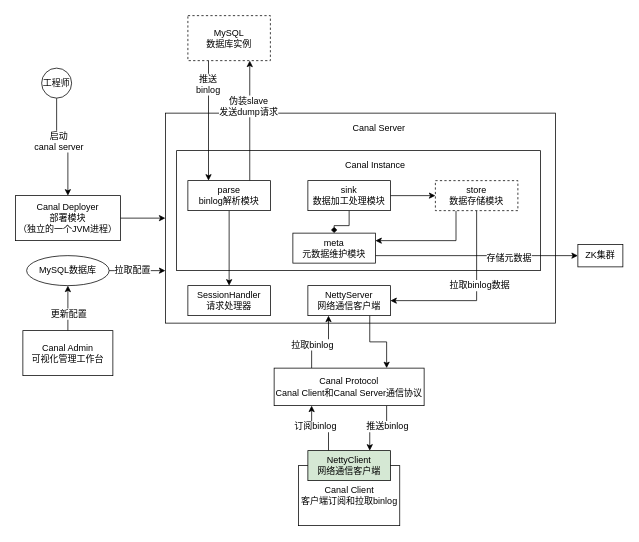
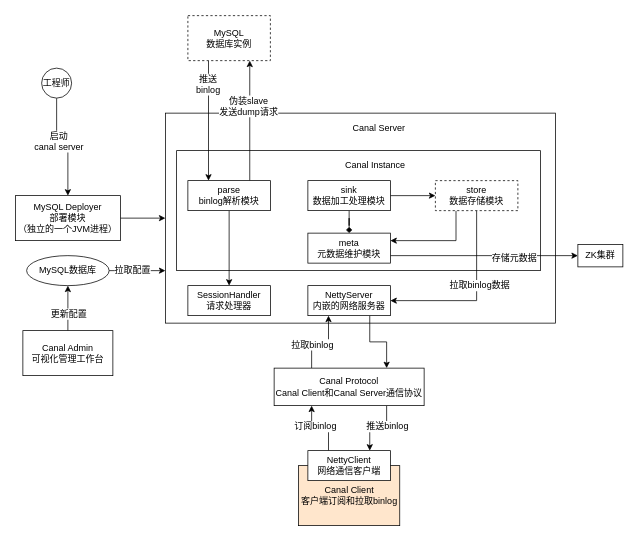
node "Canal Deployer 部署模块 （独立的一个JVM进程）": label "Canal Deployer 部署模块 （独立的一个JVM进程）" -> "MySQL Deployer 部署模块 （独立的一个JVM进程）"
node "meta 元数据维护模块": moved (334, 248) -> (349, 248)
node "NettyServer 网络通信客户端": label "NettyServer 网络通信客户端" -> "NettyServer 内嵌的网络服务器"
node "NettyClient 网络通信客户端": fillcolor #d5e8d4 -> #ffffff
node "Canal Client 客户端订阅和拉取binlog": fillcolor #ffffff -> #ffe6cc
